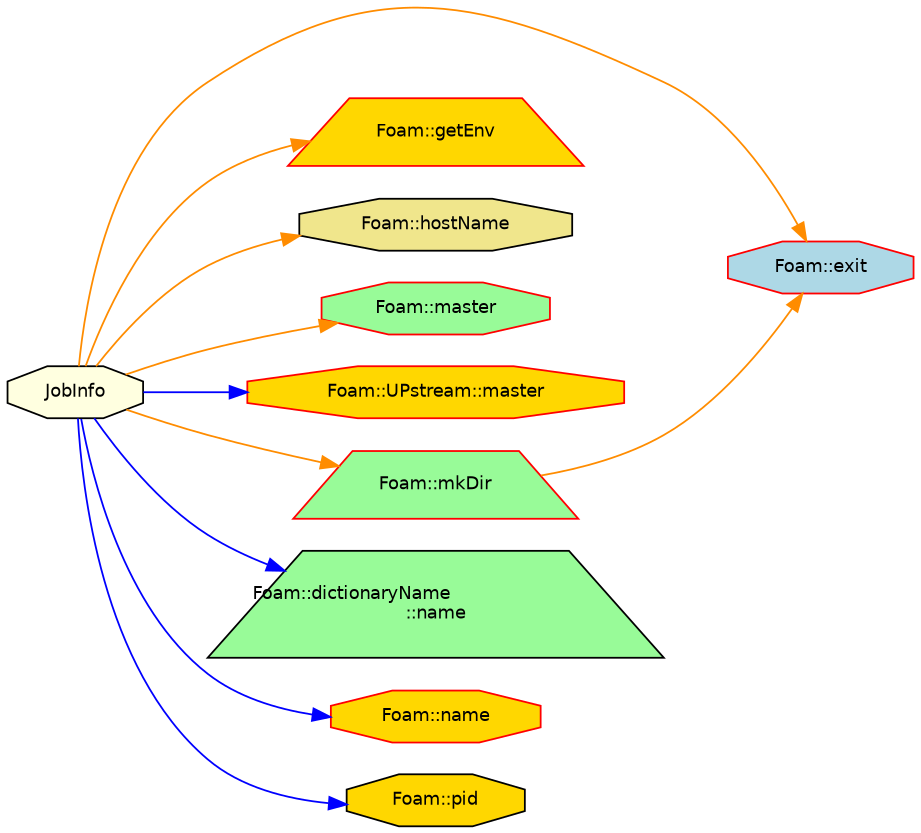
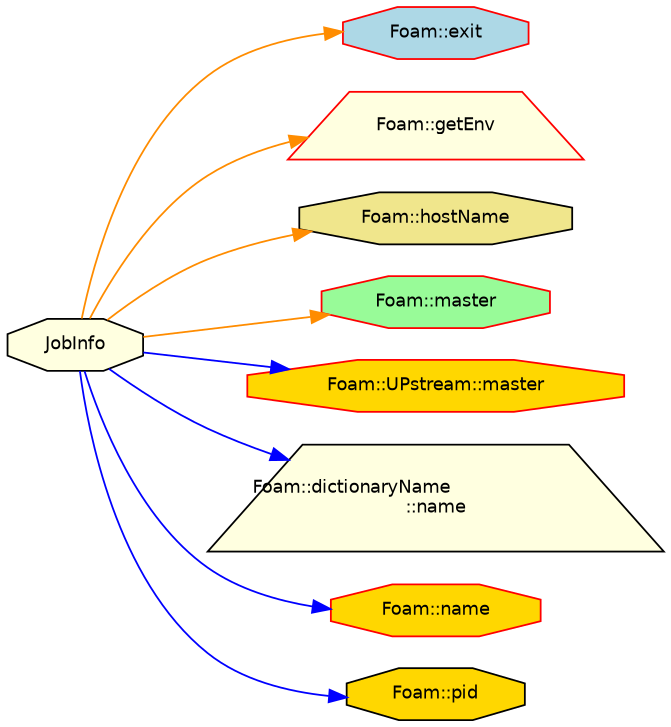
node "Foam::getEnv": fillcolor gold -> lightyellow
node "Foam::mkDir": removed
node "Foam::dictionaryName ::name": fillcolor palegreen -> lightyellow
